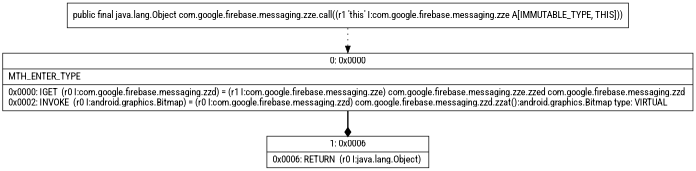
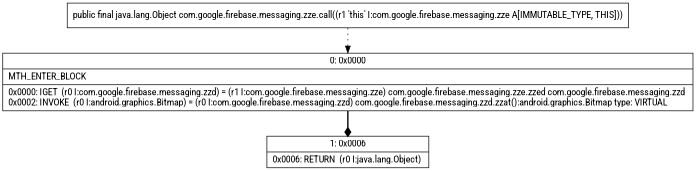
node "0: 0x0000": text "MTH_ENTER_TYPE" -> "MTH_ENTER_BLOCK"
